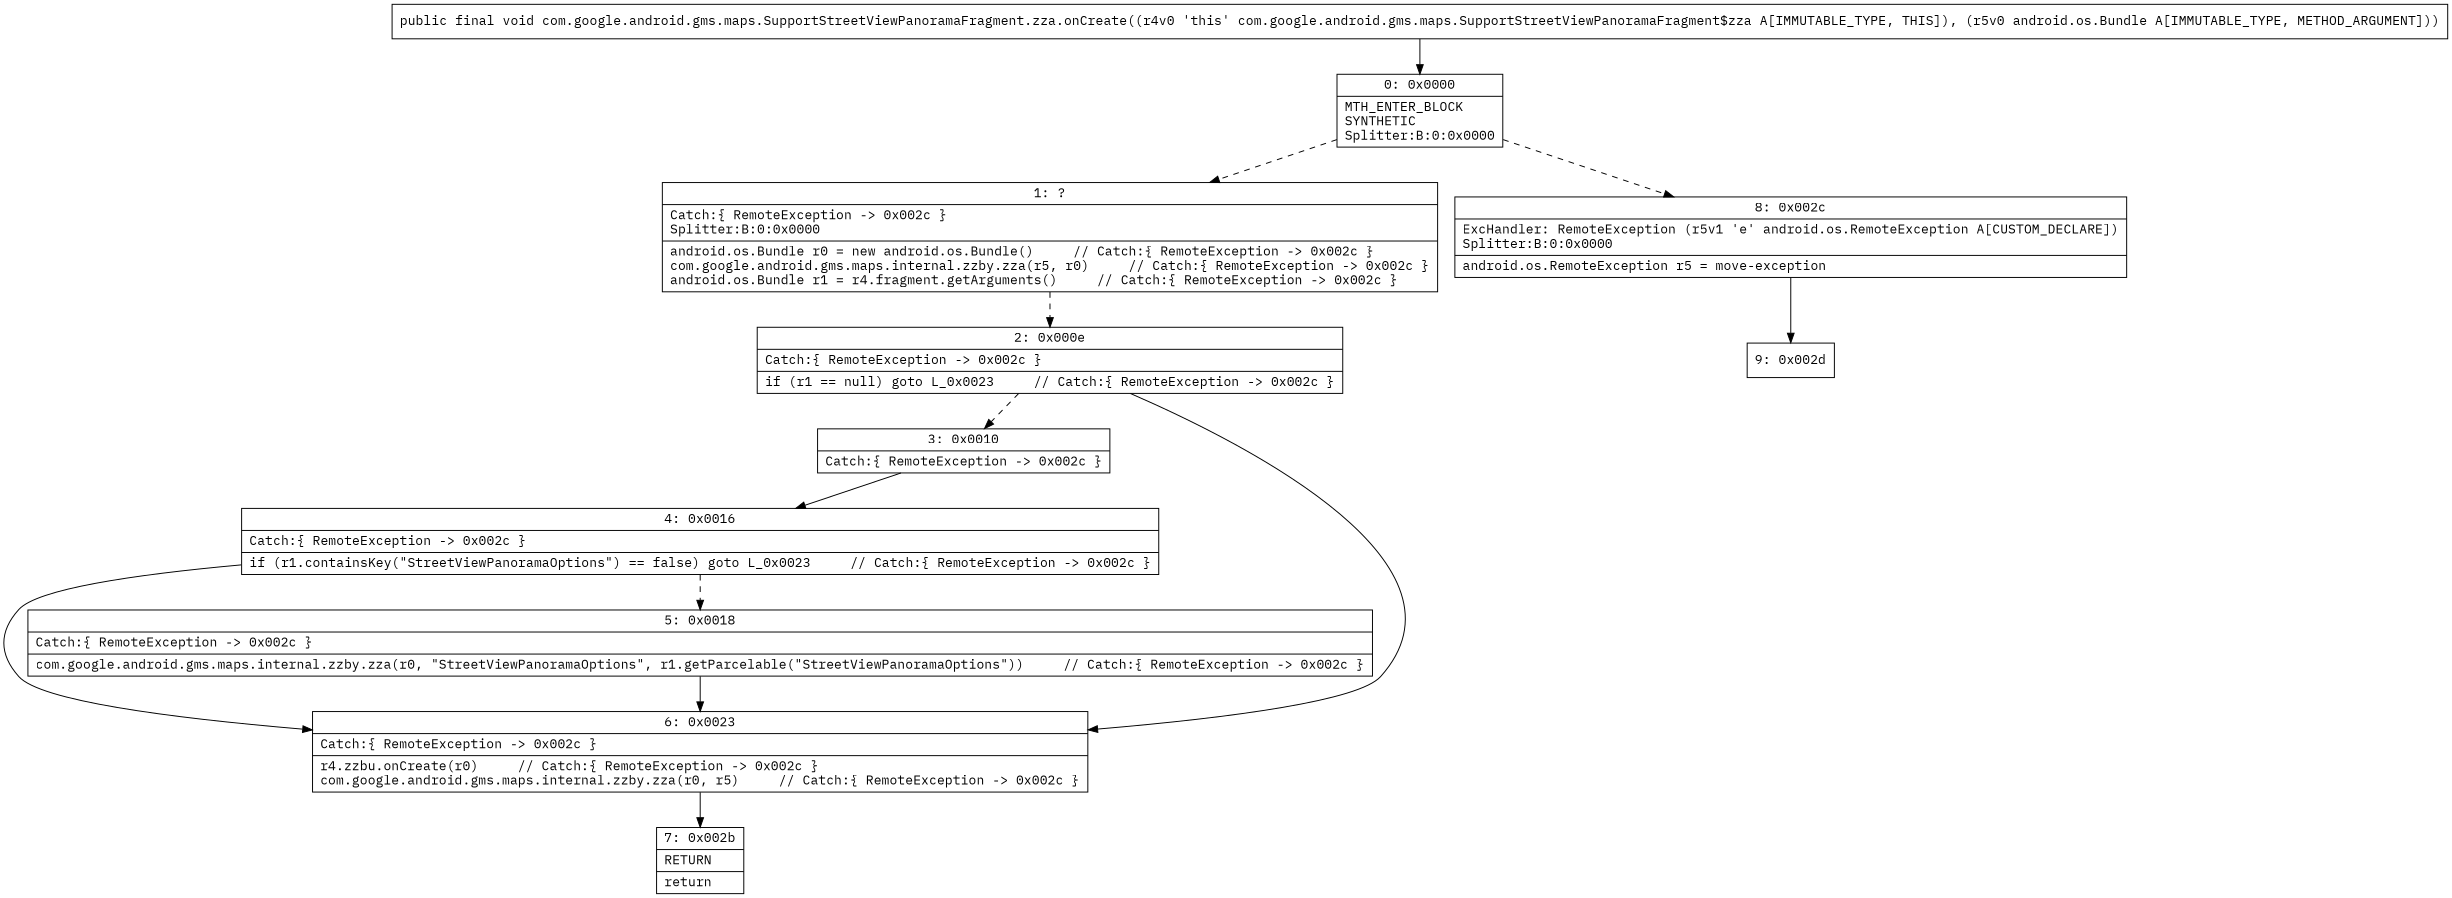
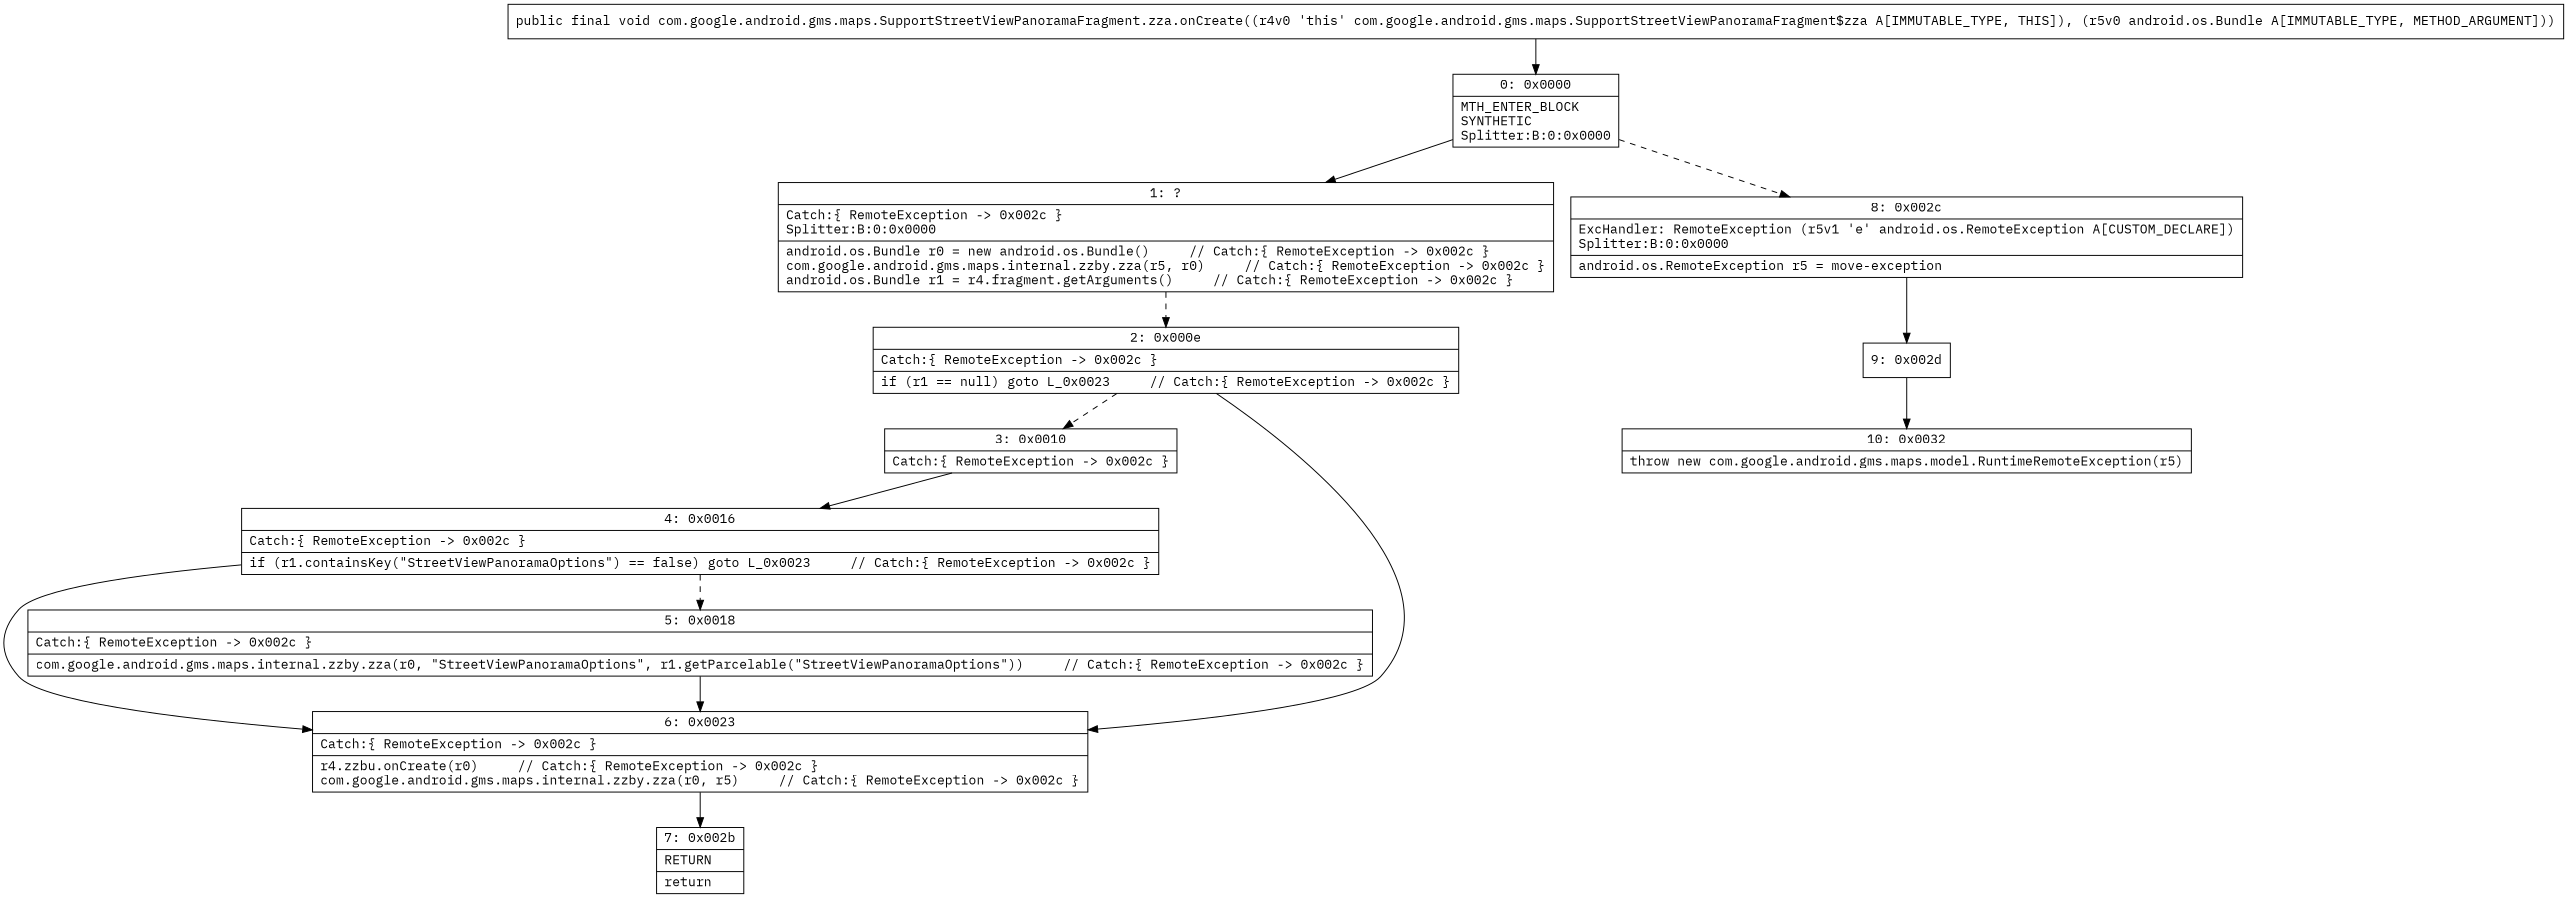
edge "0: 0x0000" -> "1: ?": style dashed -> solid
node "10: 0x0032": added
